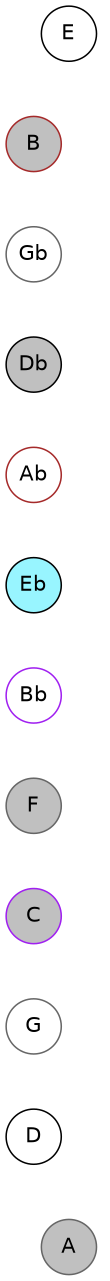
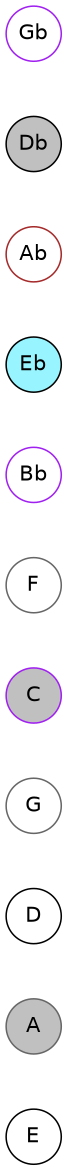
node "B": removed
node "Gb": color gray40 -> purple
node "F": fillcolor gray -> white
